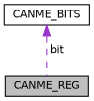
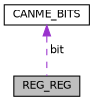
node "CANME_REG": label "CANME_REG" -> "REG_REG"
